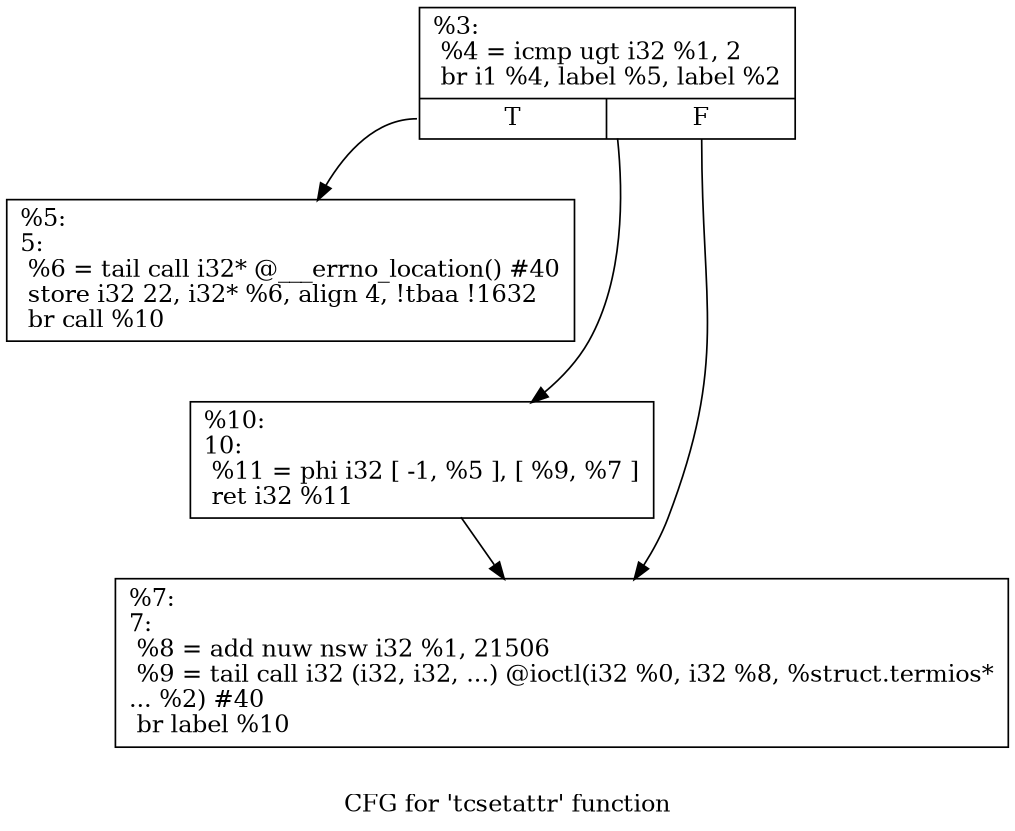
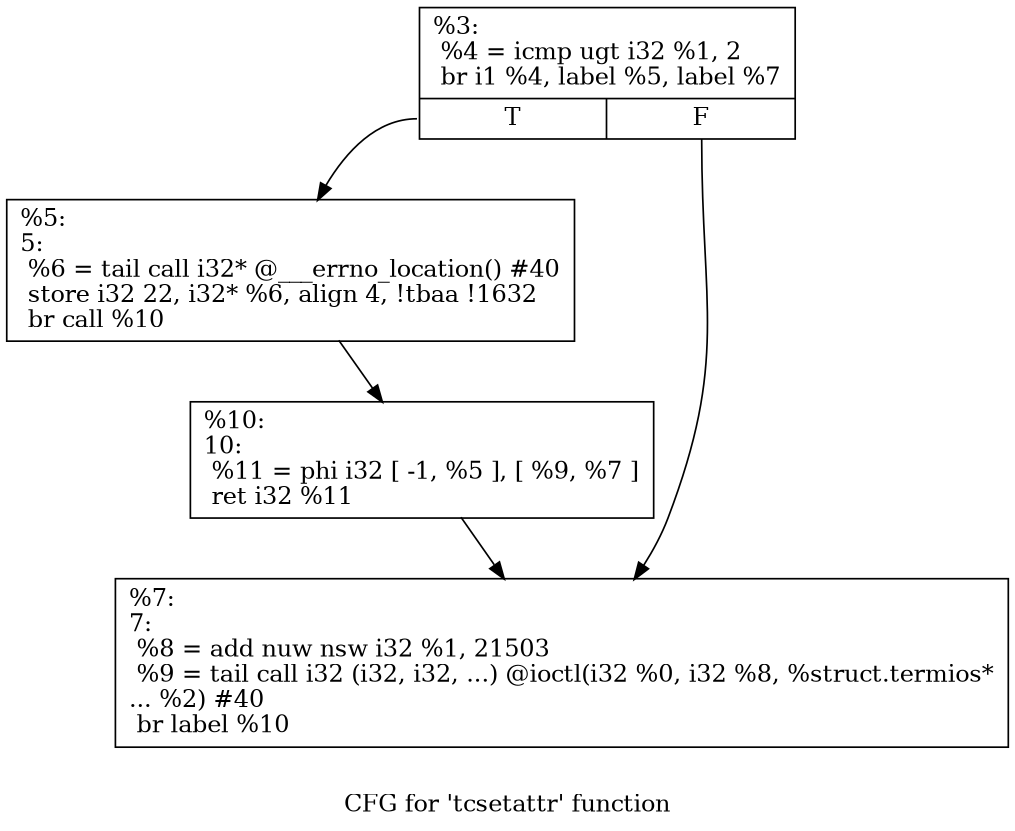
node "%3:": text "br i1 %4, label %5, label %2" -> "br i1 %4, label %5, label %7"
edge "%3:" -> "%10:": now "%5:" -> "%10:"
node "%7:": text "%8 = add nuw nsw i32 %1, 21506" -> "%8 = add nuw nsw i32 %1, 21503"
